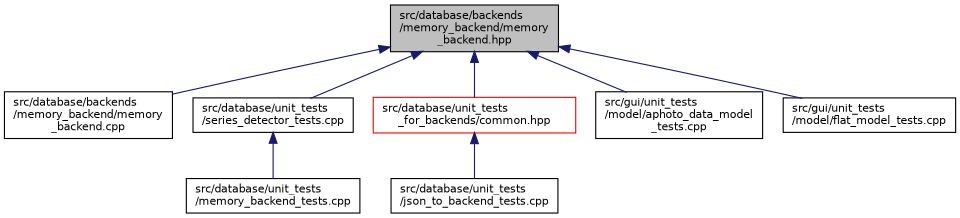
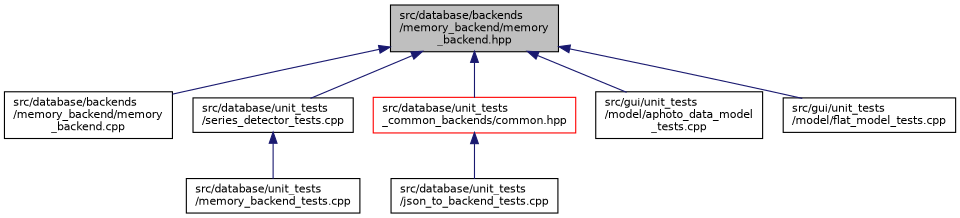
node "src/database/unit_tests _for_backends/common.hpp": label "src/database/unit_tests _for_backends/common.hpp" -> "src/database/unit_tests _common_backends/common.hpp"
